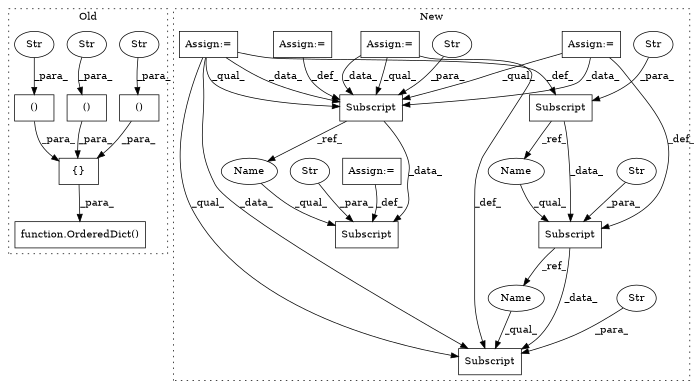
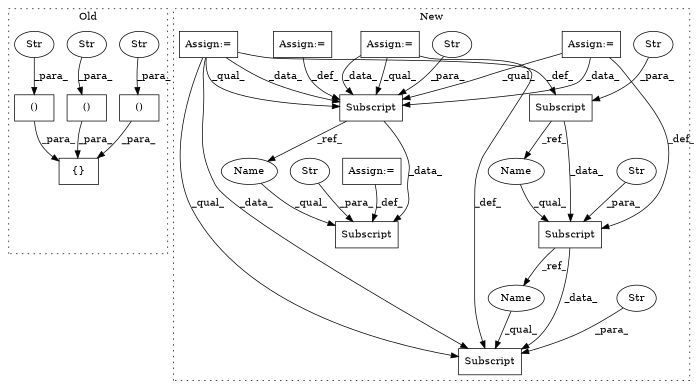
node "function.OrderedDict()": removed
